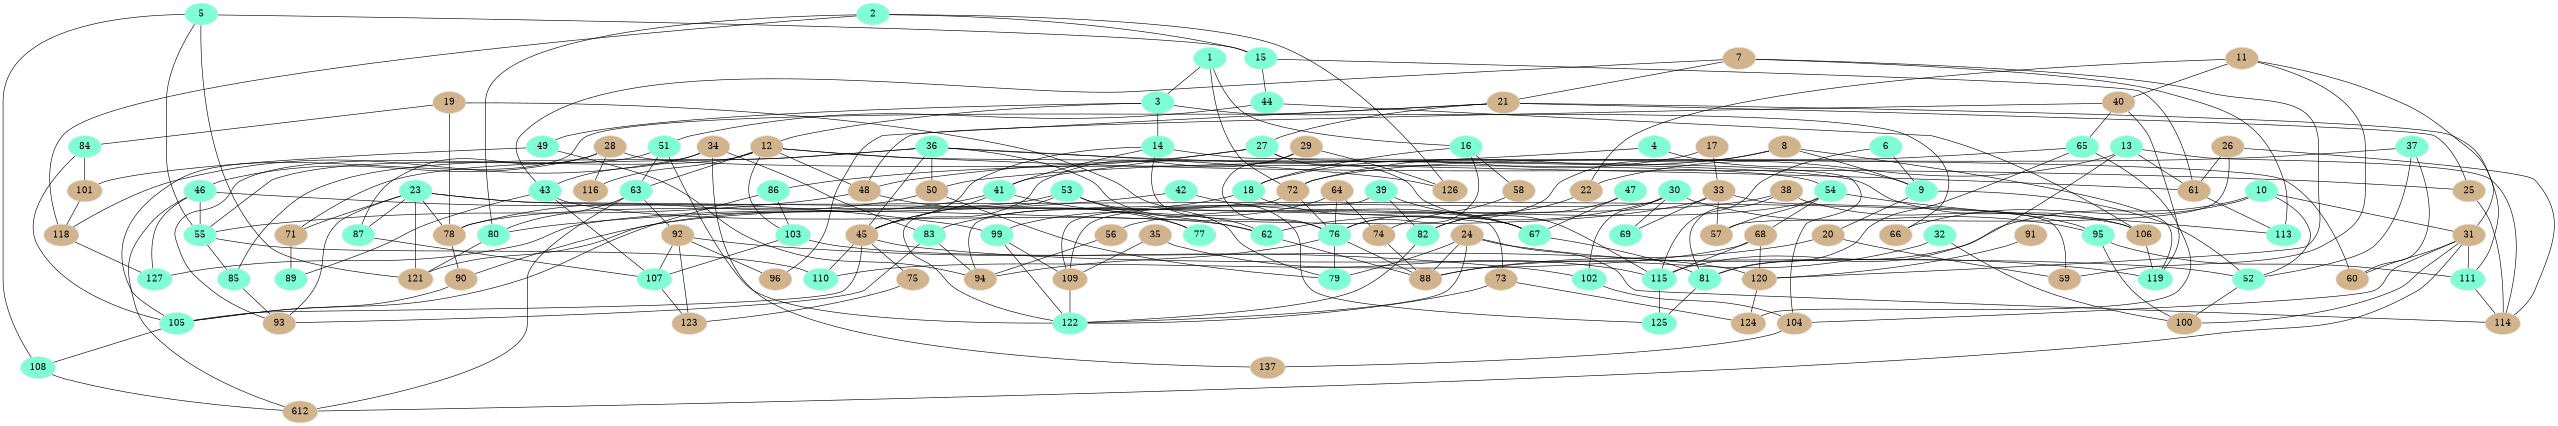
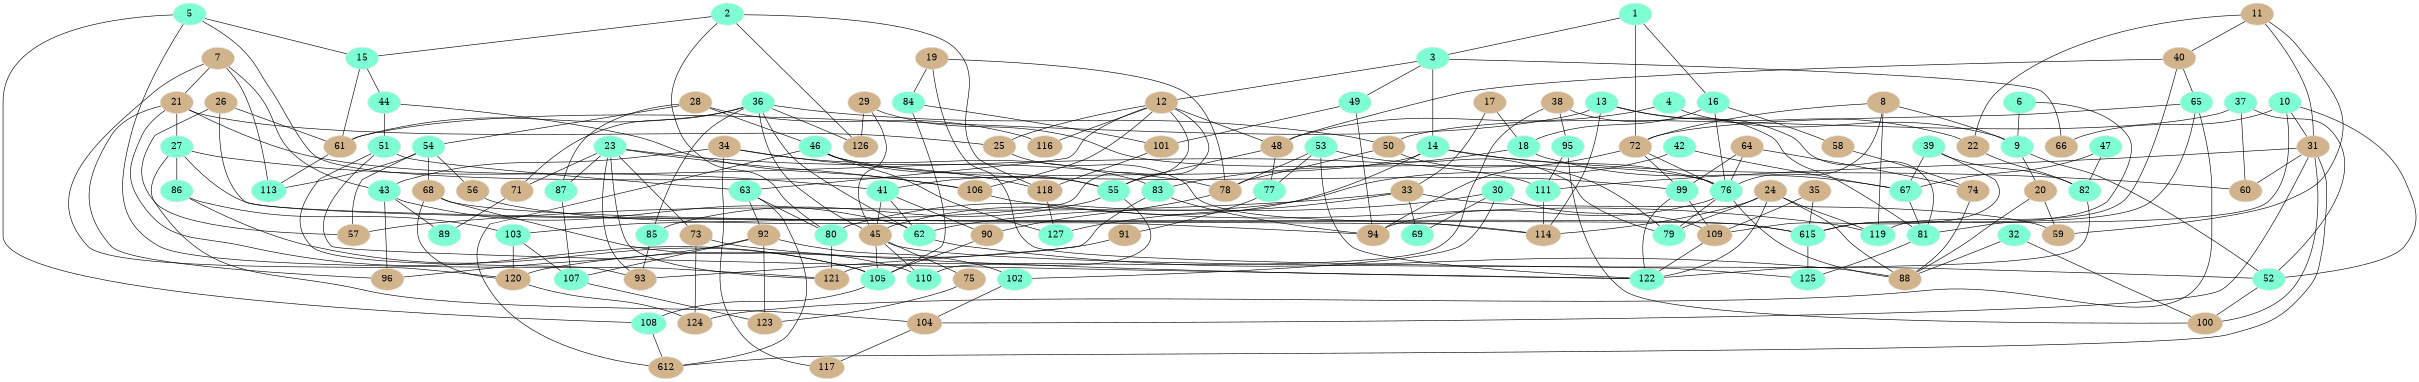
edge "72" -- "99": added
edge "77" -- "91": added
edge "30" -- "95": removed
edge "43" -- "107": now "43" -- "96"
node "115": label "115" -> "615"
node "137": label "137" -> "117"
